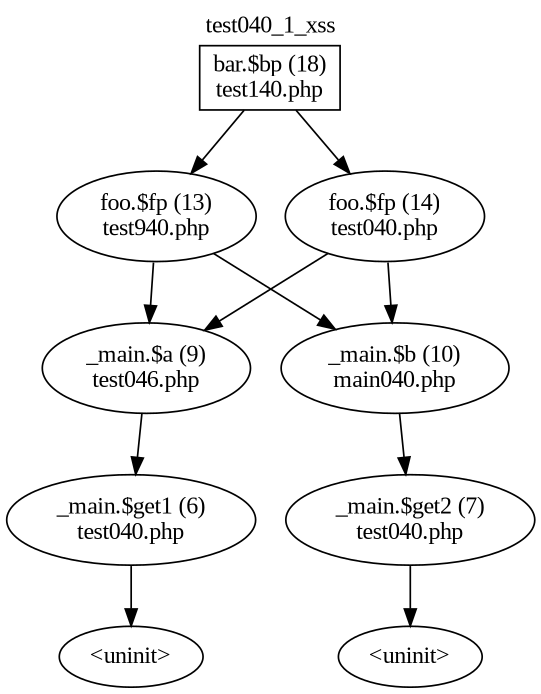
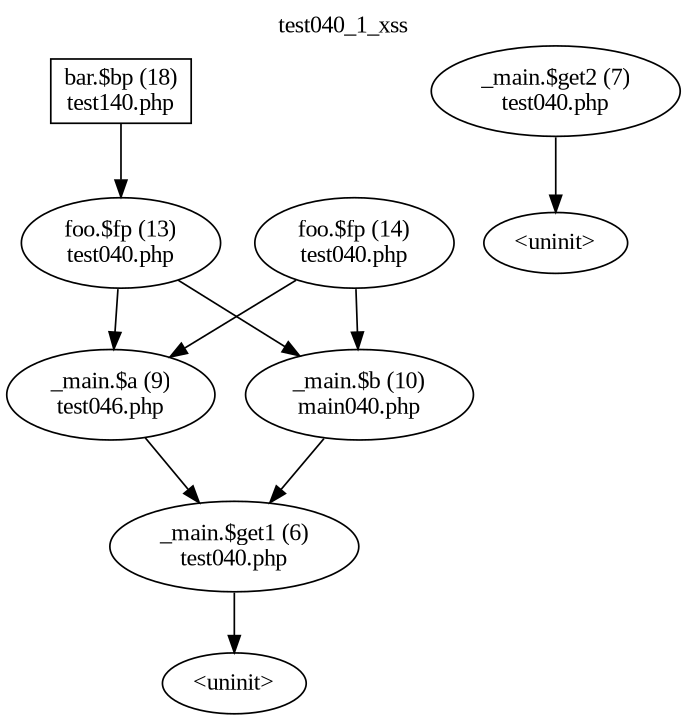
edge "bar.$bp (18) test140.php" -> "foo.$fp (14) test040.php": removed
node "foo.$fp (13) test940.php": label "foo.$fp (13) test940.php" -> "foo.$fp (13) test040.php"
edge "_main.$b (10) main040.php" -> "_main.$get2 (7) test040.php": now "_main.$b (10) main040.php" -> "_main.$get1 (6) test040.php"
